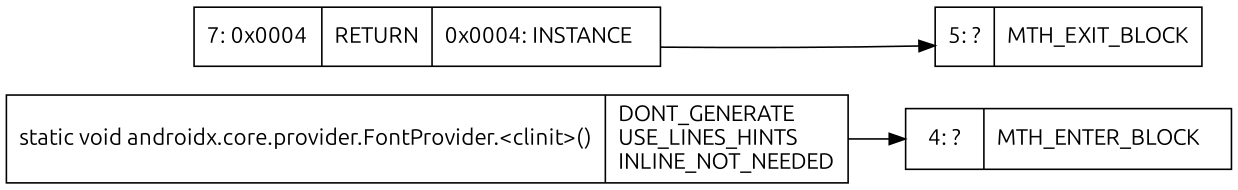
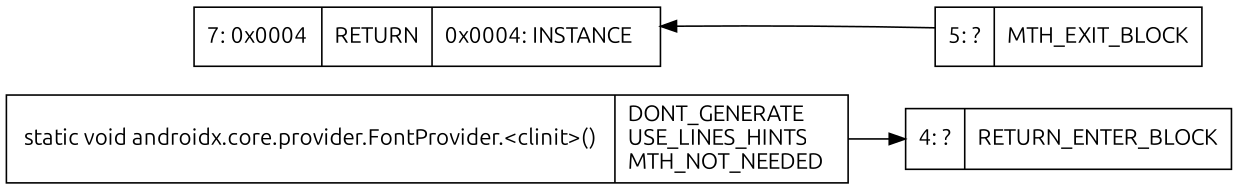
edge "7: 0x0004" -> "5: ?": reversed
node "4: ?": text "MTH_ENTER_BLOCK" -> "RETURN_ENTER_BLOCK"
node "static void androidx.core.provider.FontProvider.<clinit>()": text "INLINE_NOT_NEEDED" -> "MTH_NOT_NEEDED"
